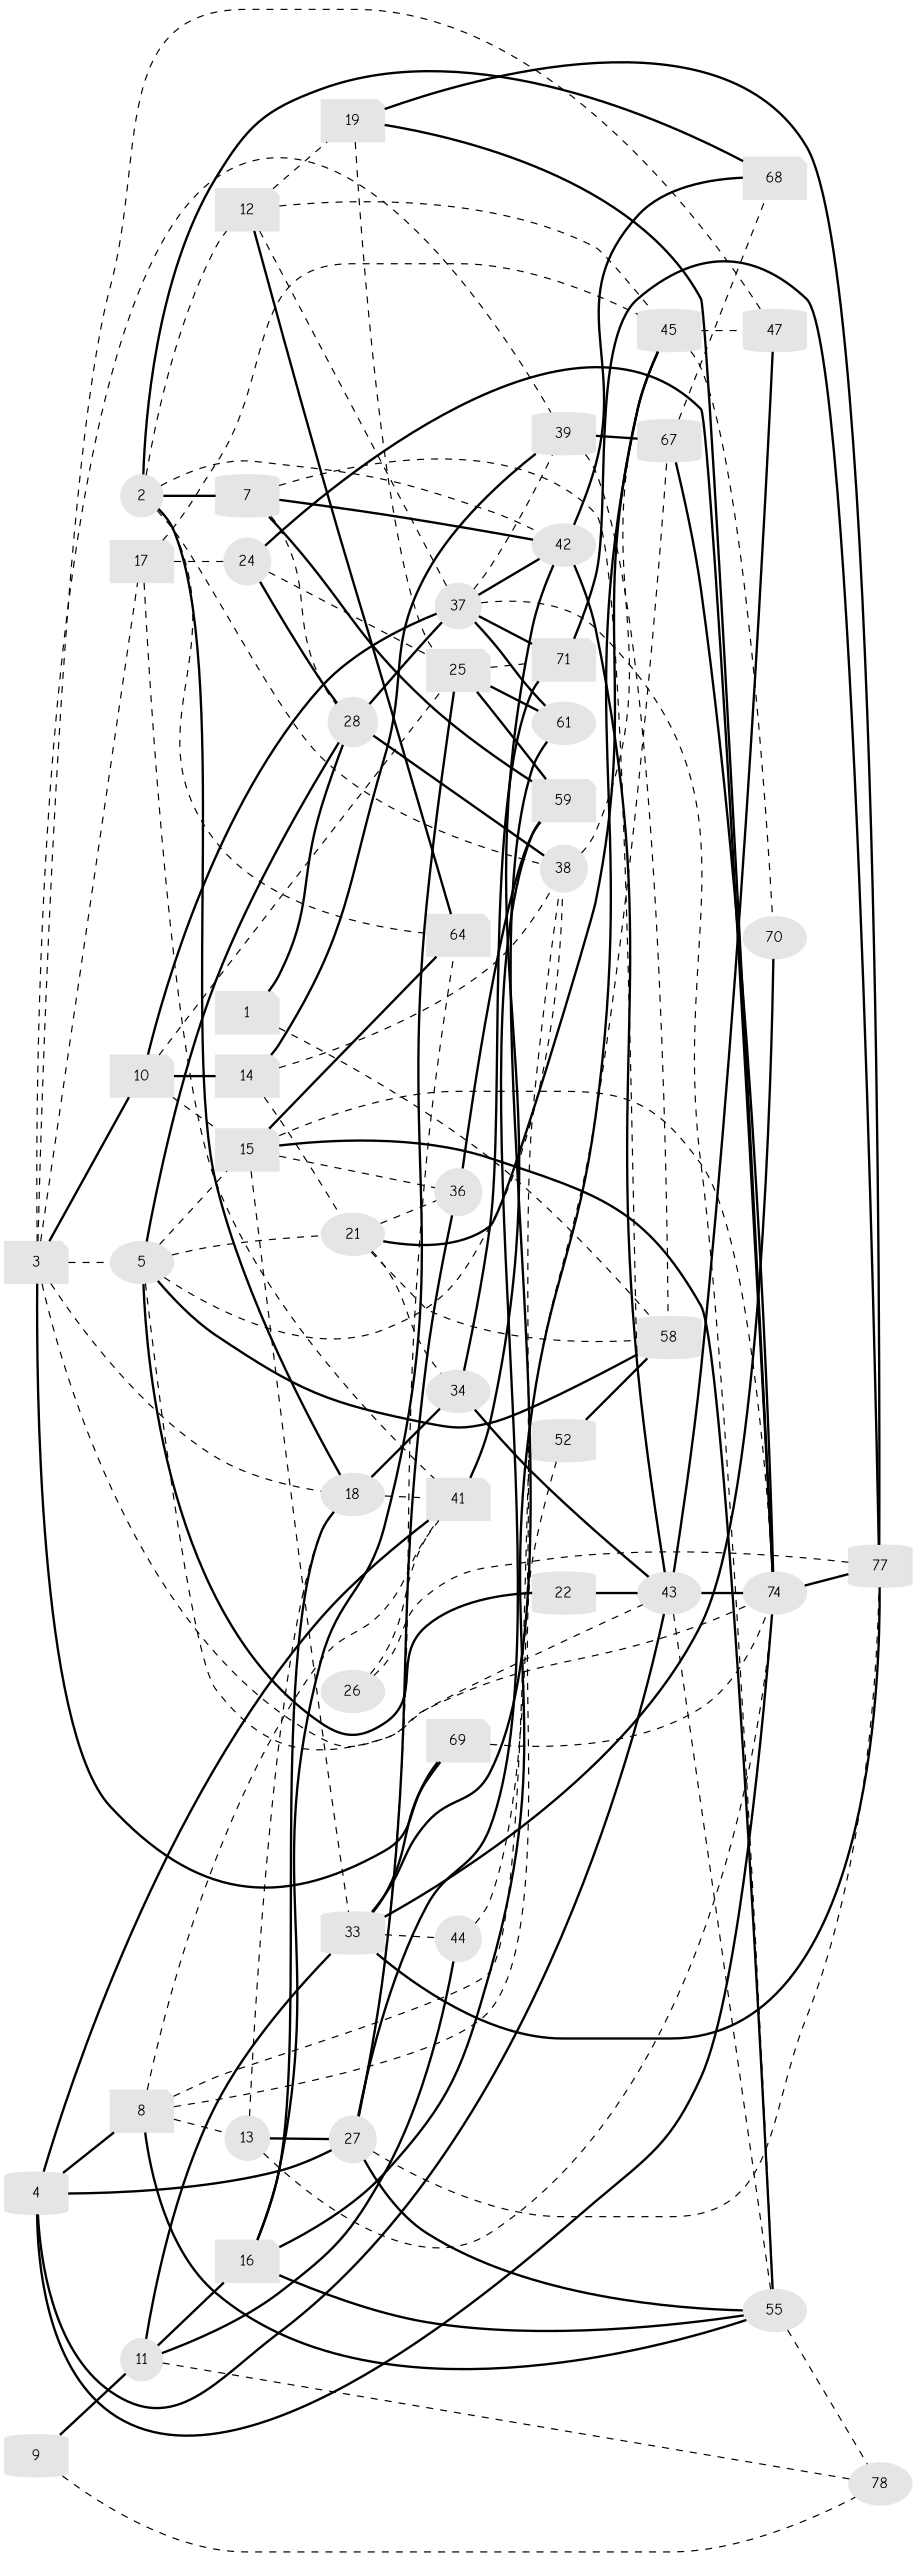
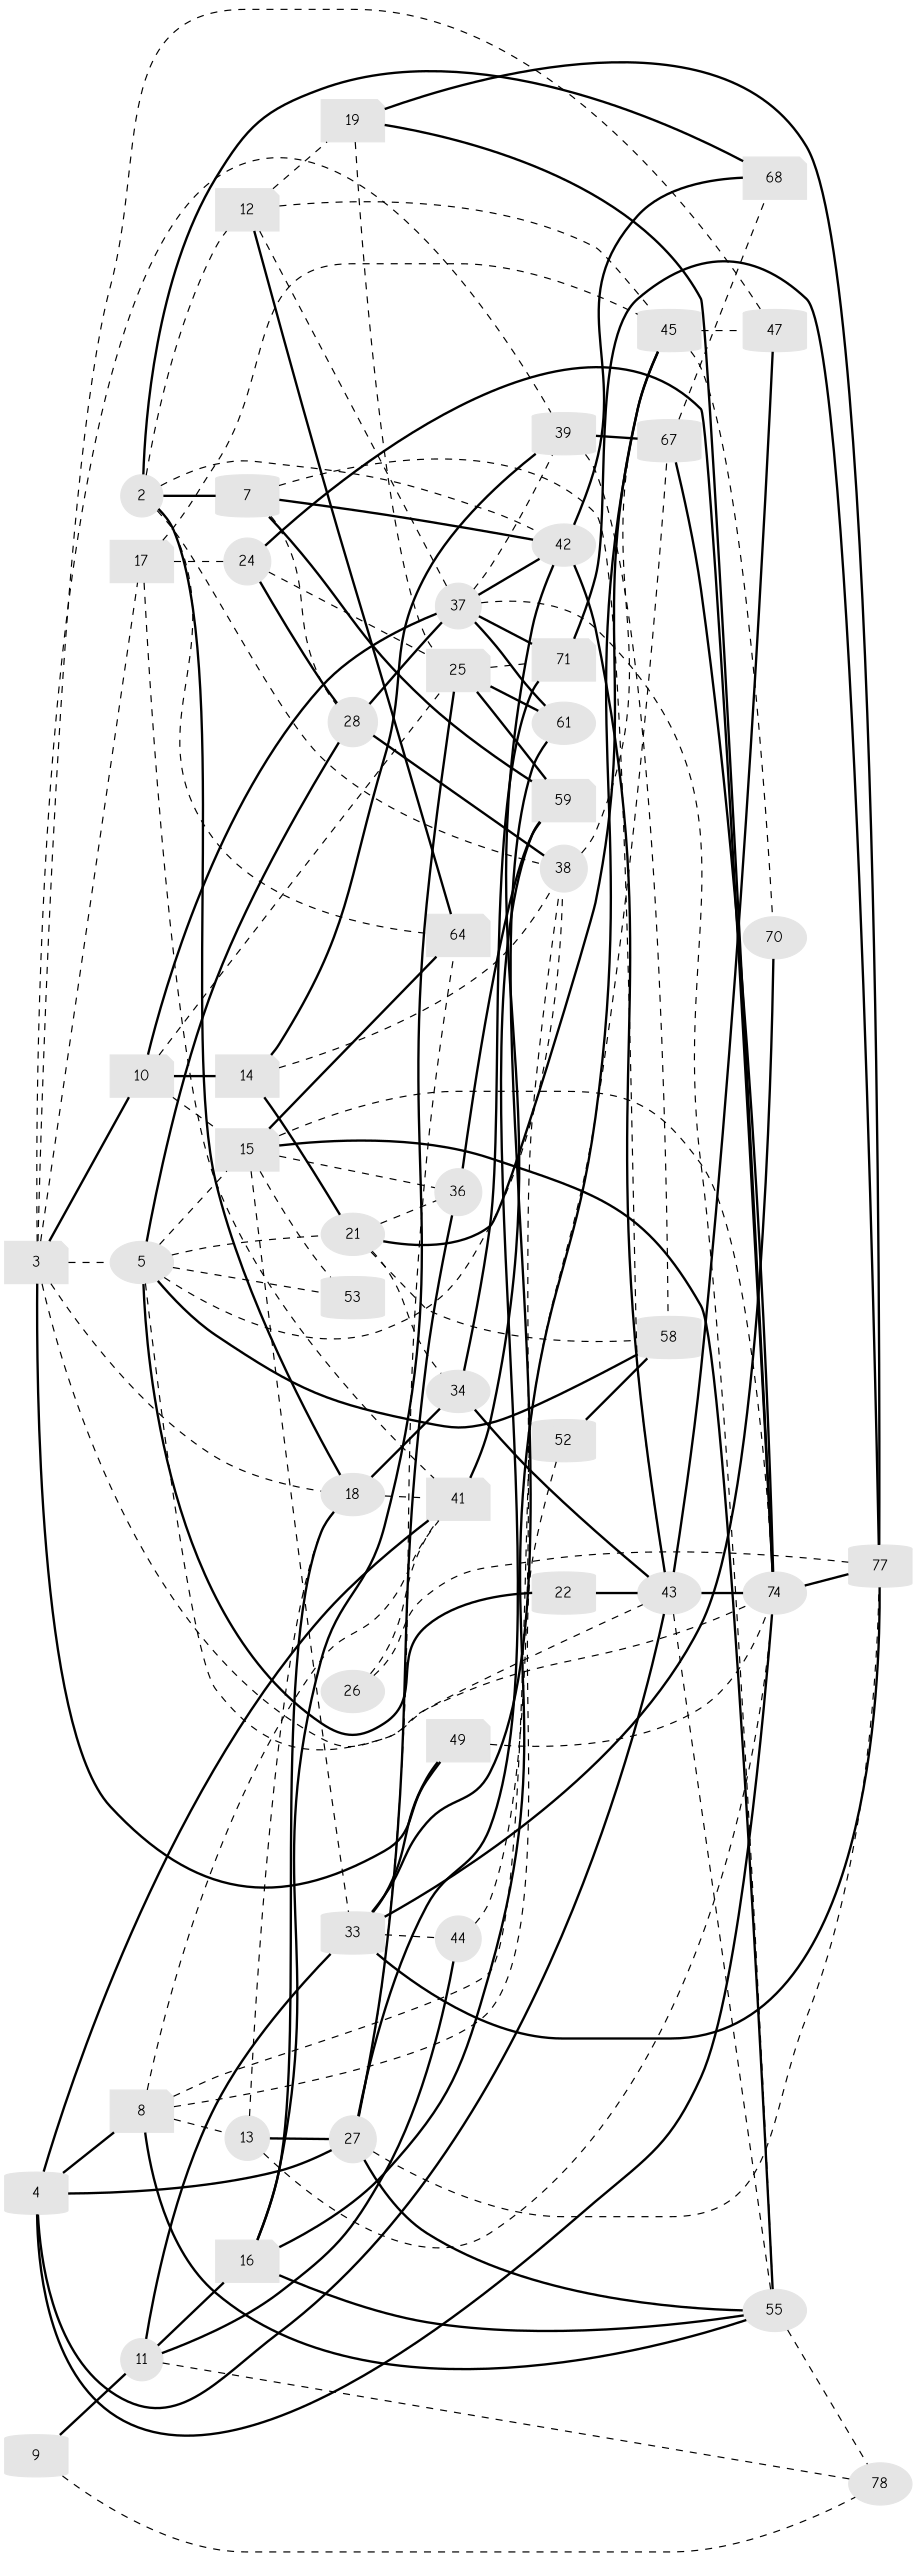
node "1": removed
edge "14" -- "21": style dashed -> bold
node "53": added
node "69": label "69" -> "49"
